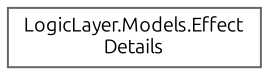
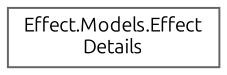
node "LogicLayer.Models.Effect Details": label "LogicLayer.Models.Effect Details" -> "Effect.Models.Effect Details"
